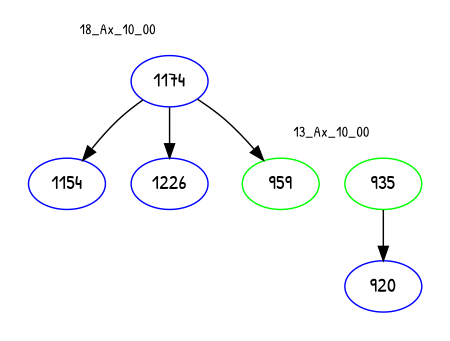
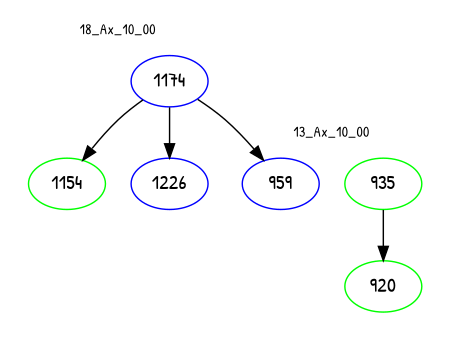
node "1154": color blue -> green
node "959": color green -> blue
node "920": color blue -> green
